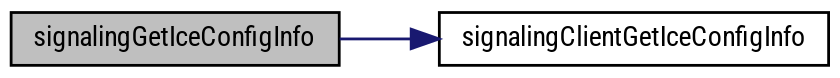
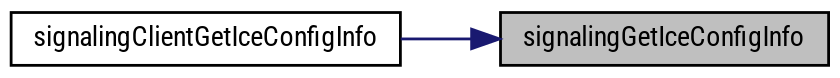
edge "signalingGetIceConfigInfo" -> "signalingClientGetIceConfigInfo": reversed
